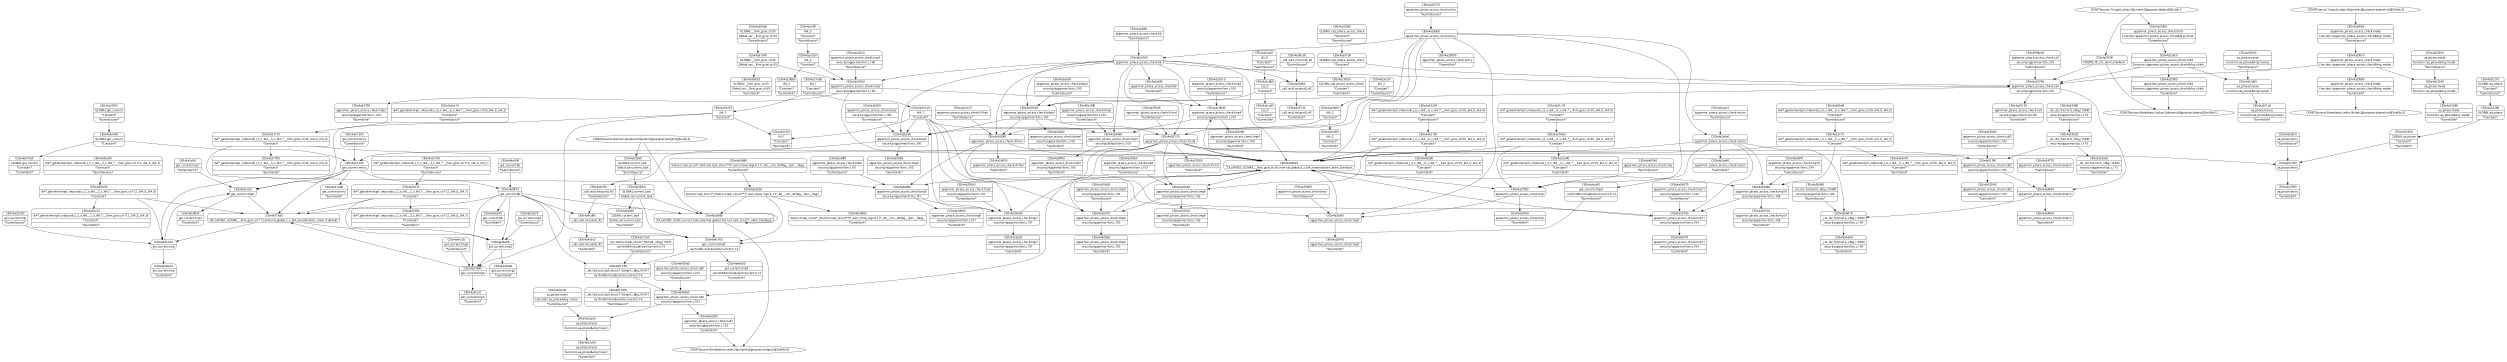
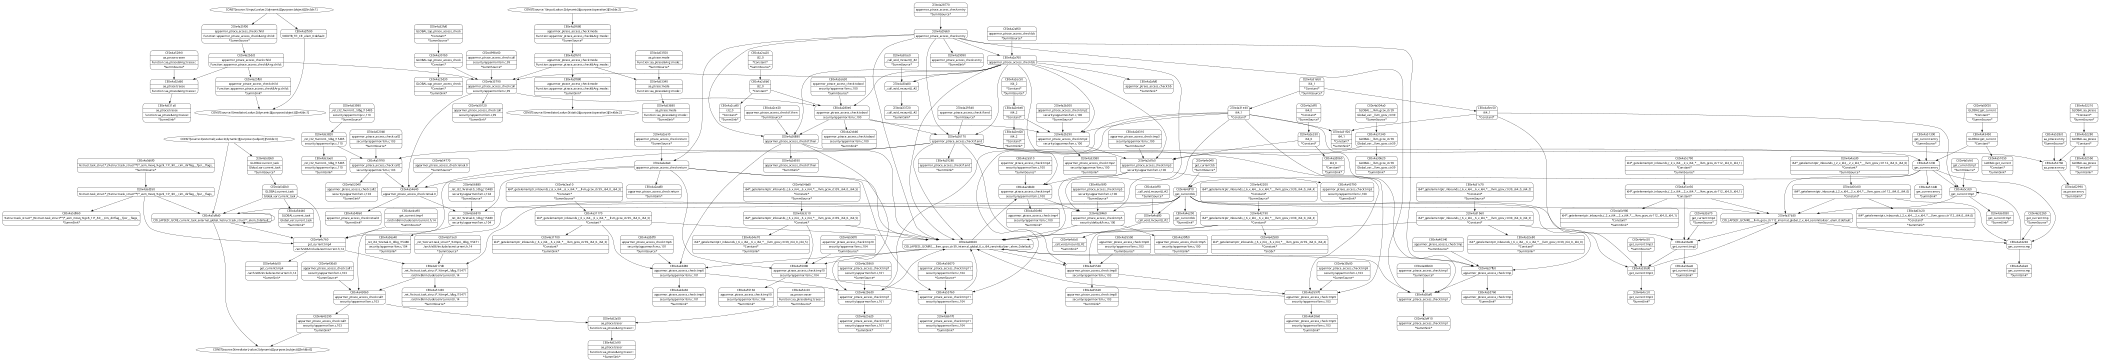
edge "CE0x4a2f500" -> "CE0x4a33790": removed
edge "CE0x4a2b290" -> "CE0x4a4cff0": now "CE0x4a2b290" -> "CE0x4a2d1b0"
edge "CE0x4a525b0" -> "CE0x4a52760": now "CE0x4a52280" -> "CE0x4a52760"
node "CE0x4a42580": text "*SummSink*" -> "*SrcIdx*"
edge "CE0x4a2a9a0" -> "CE0x4a4ca90": now "CE0x4a2a9a0" -> "CE0x4a54640"
